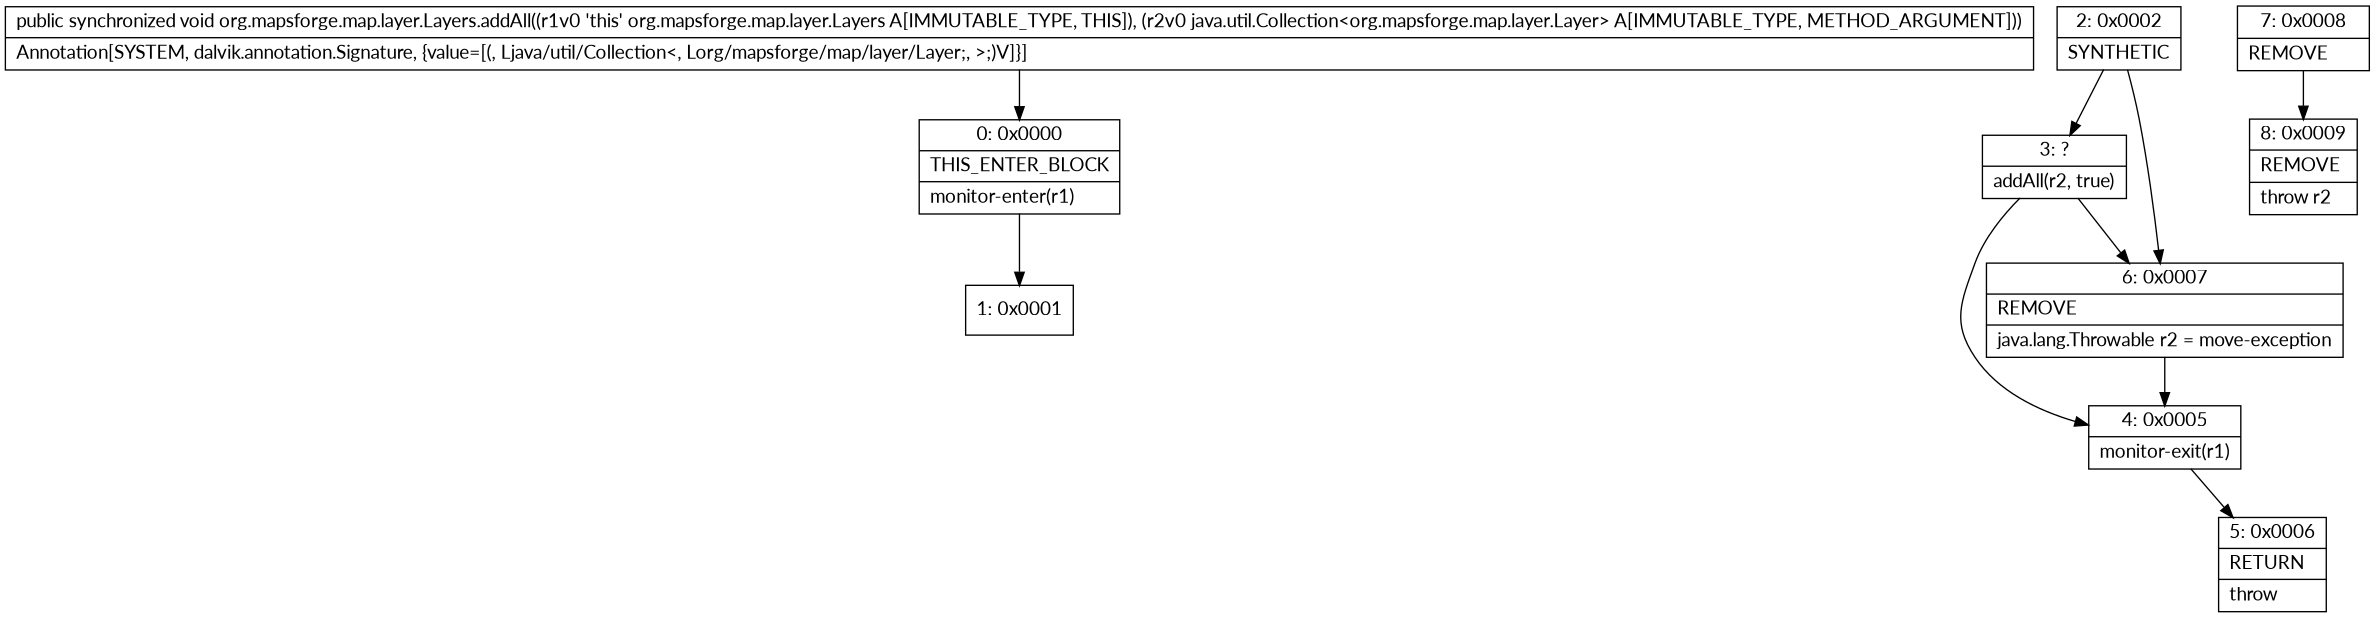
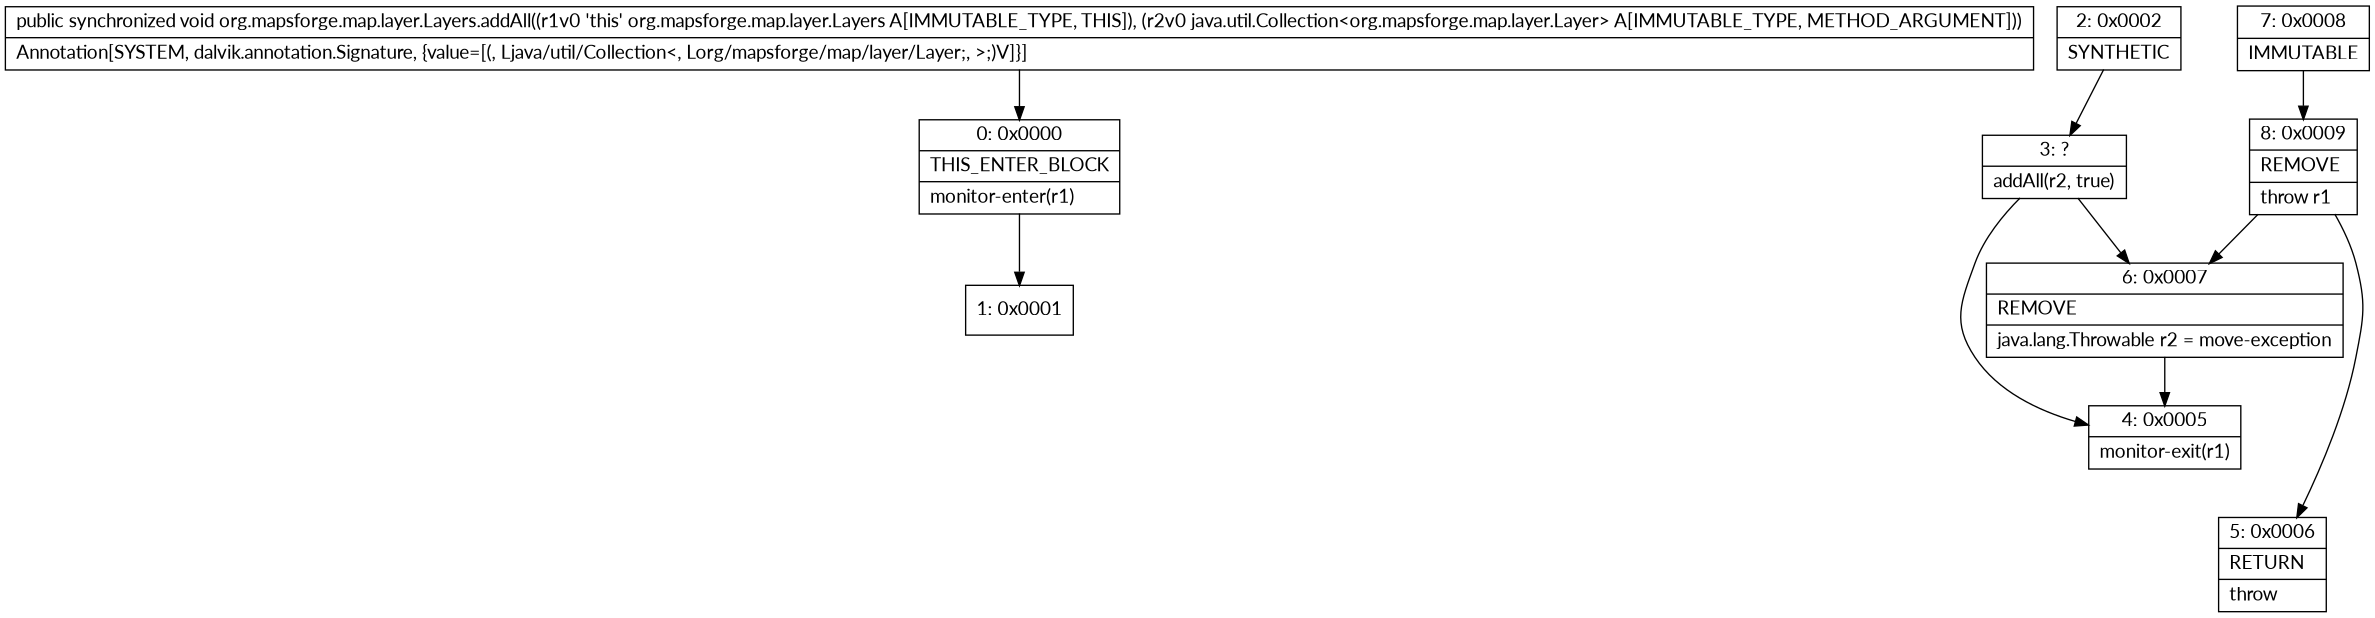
node "7: 0x0008": text "REMOVE" -> "IMMUTABLE"
edge "2: 0x0002" -> "6: 0x0007": now "8: 0x0009" -> "6: 0x0007"
node "8: 0x0009": text "throw r2" -> "throw r1"
edge "4: 0x0005" -> "5: 0x0006": now "8: 0x0009" -> "5: 0x0006"
